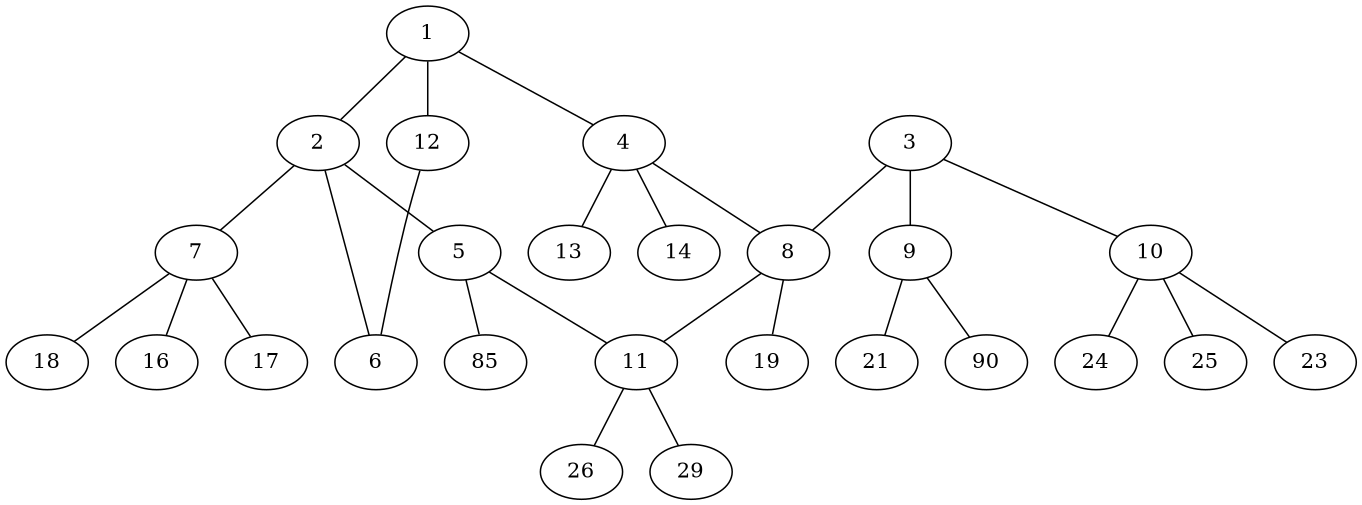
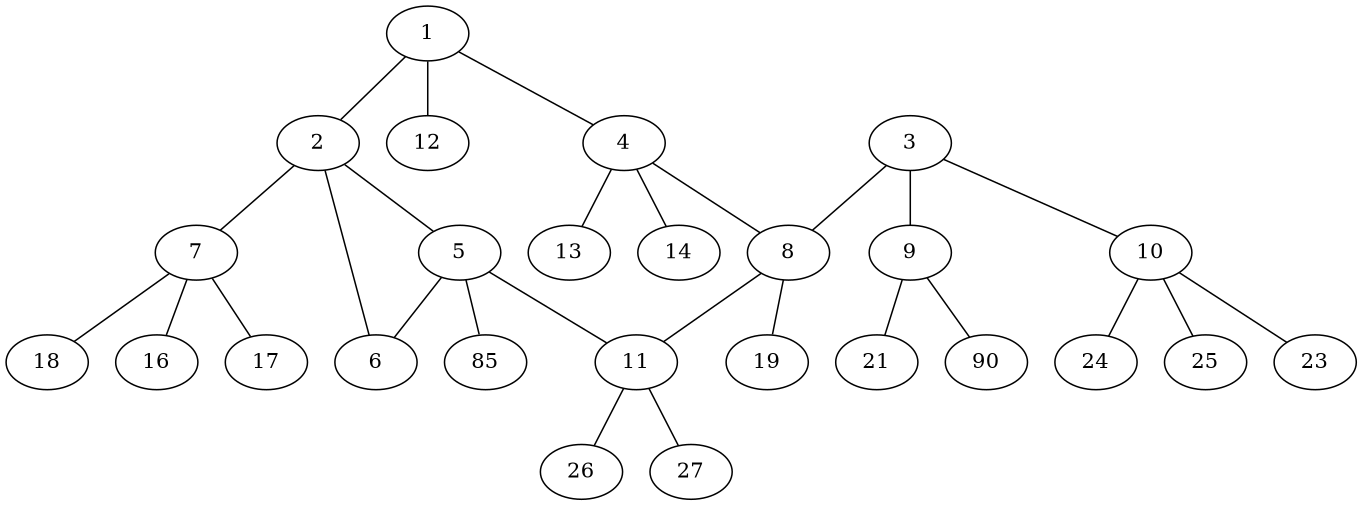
edge "12" -- "6": now "5" -- "6"
node "29": label "29" -> "27"
